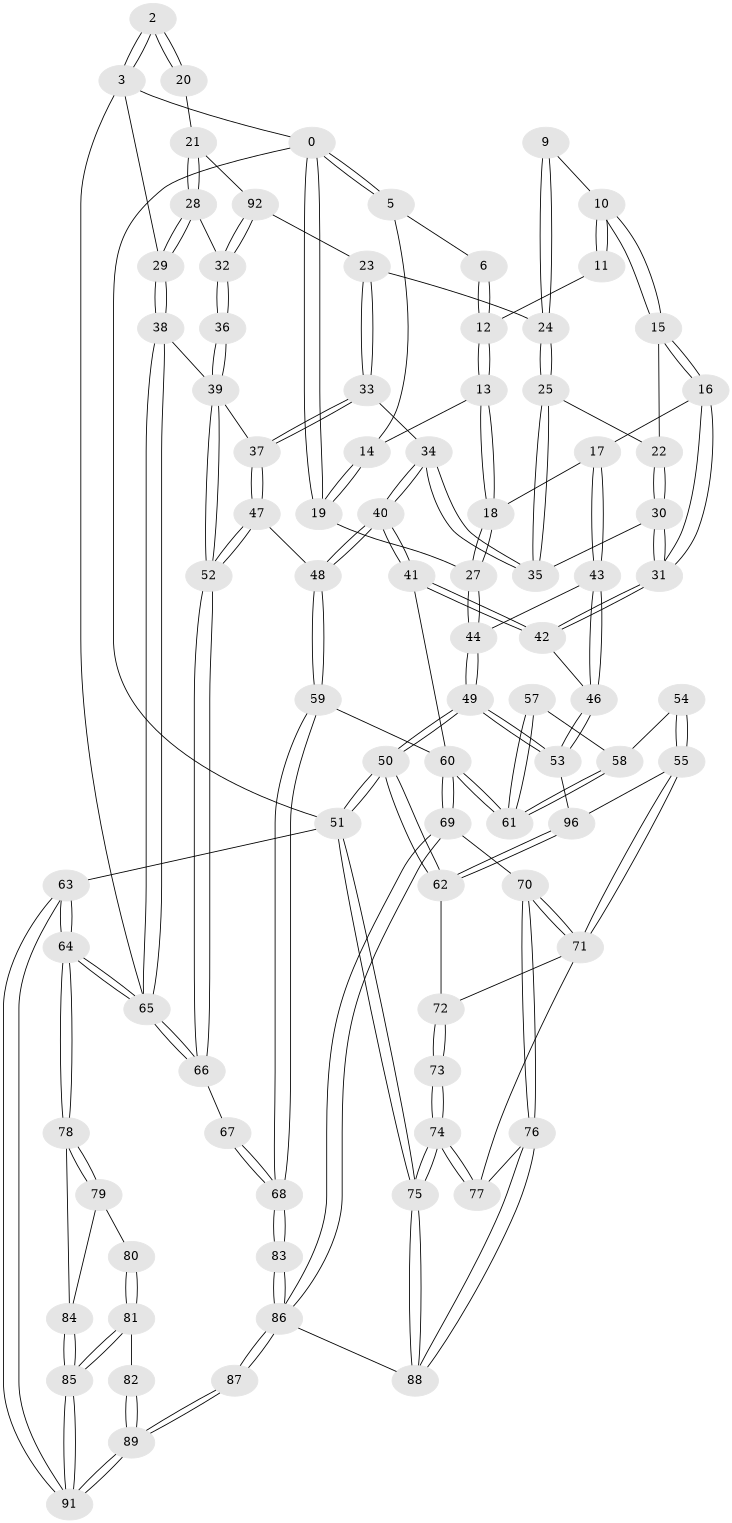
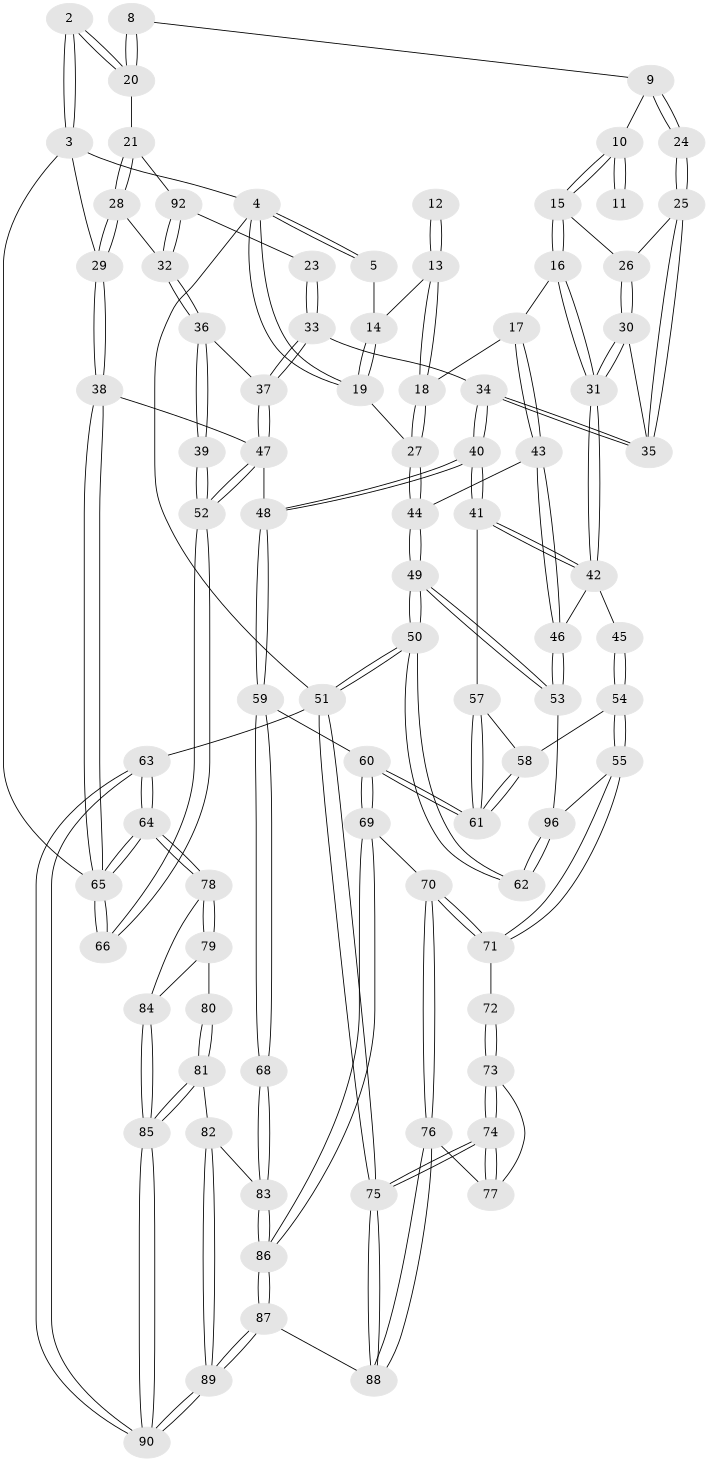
node "8": added
node "0": label "0" -> "4"
node "6": removed
edge "23" -- "24": removed
edge "11" -- "12": removed
edge "38" -- "39": now "38" -- "47"
edge "39" -- "37": now "36" -- "37"
node "22": label "22" -> "26"
node "45": added
edge "41" -- "60": now "41" -- "57"
edge "62" -- "72": removed
edge "71" -- "77": now "73" -- "77"
node "67": removed
edge "82" -- "83": added
edge "86" -- "88": now "87" -- "88"
node "91": label "91" -> "90"
